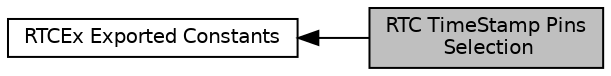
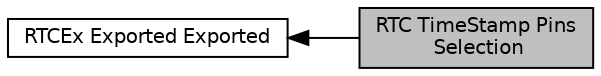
node "RTCEx Exported Constants": label "RTCEx Exported Constants" -> "RTCEx Exported Exported"
